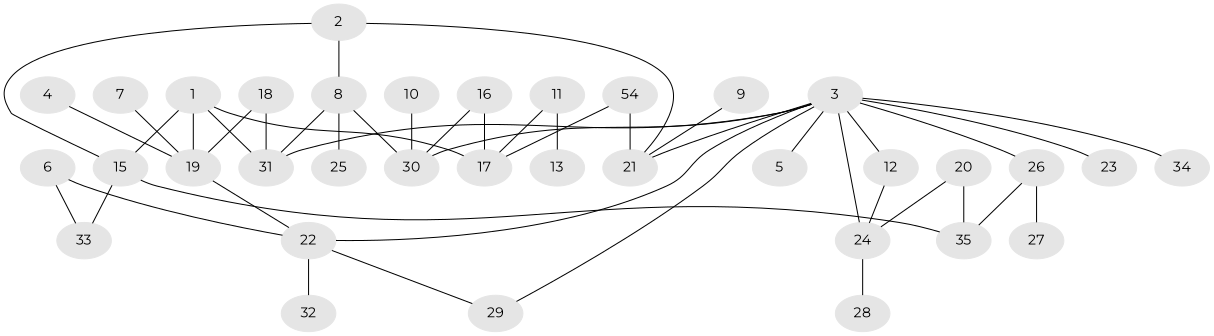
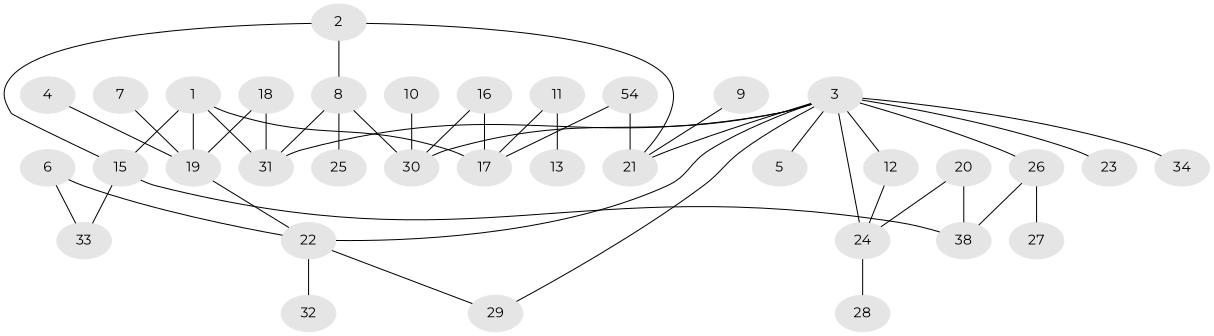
node "35": label "35" -> "38"
